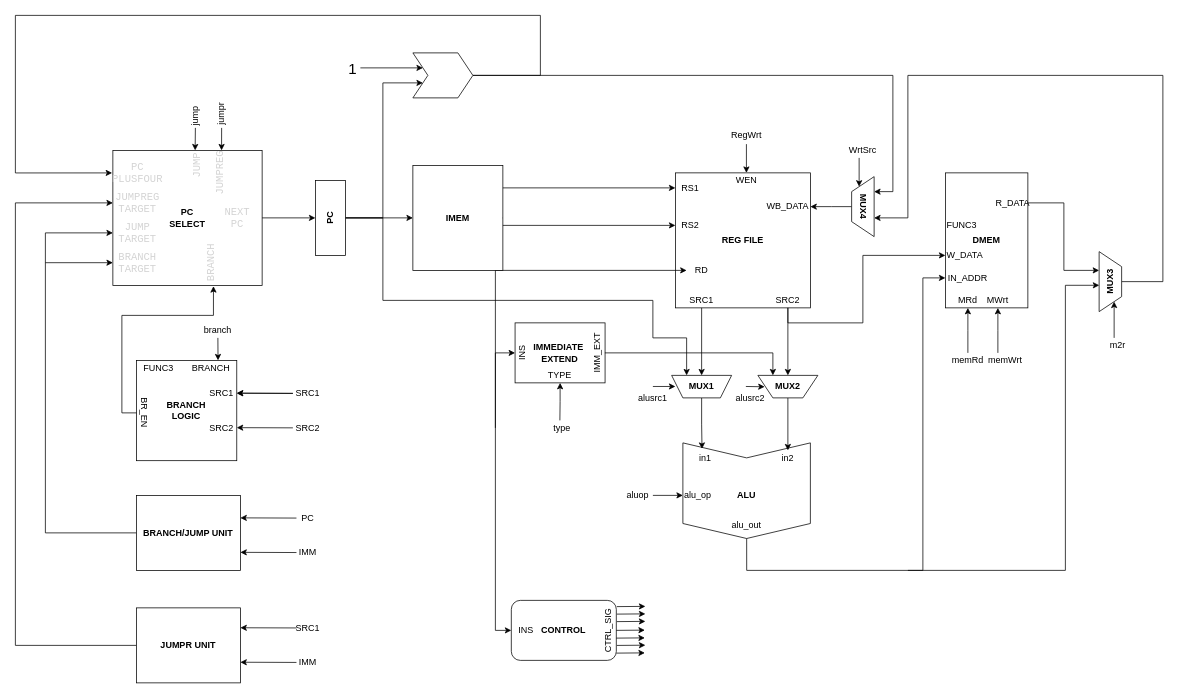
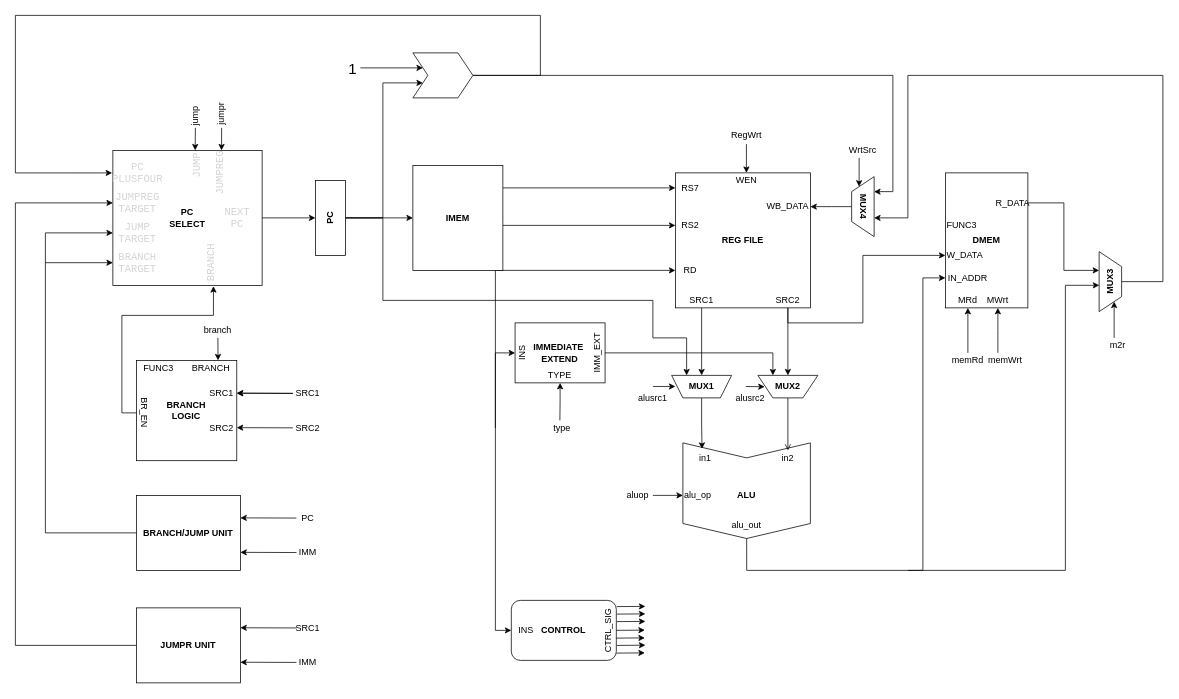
node "RS1": label "RS1" -> "RS7"
node "RD": moved (702, 270) -> (690, 270)
edge "MUX2" -> "in2": arrowhead classic -> open
